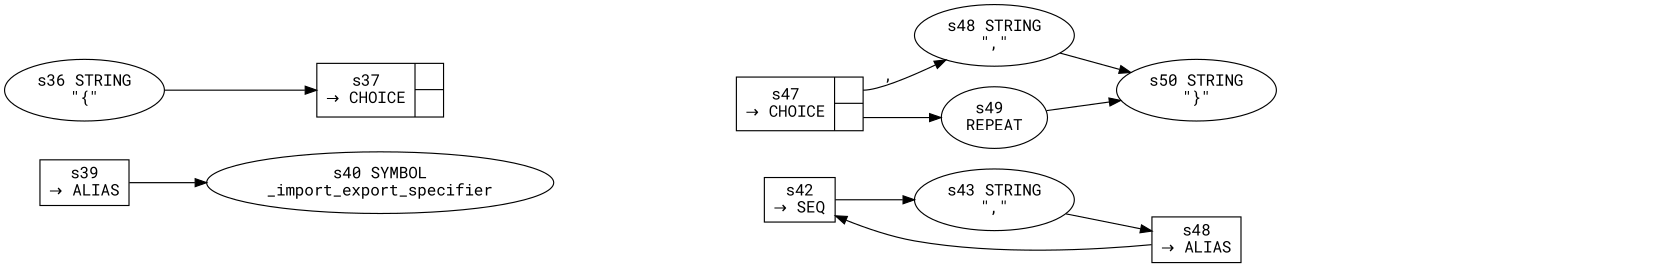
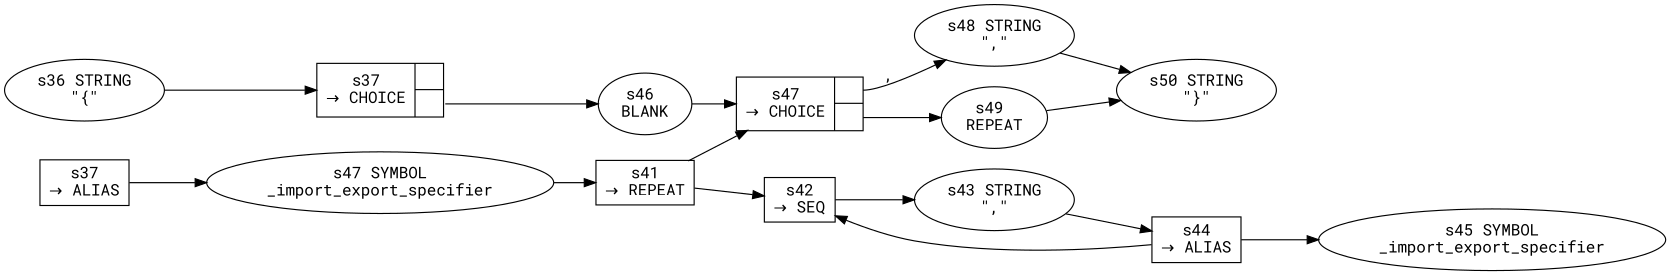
node "s46 BLANK": added
node "s39 → ALIAS": label "s39 → ALIAS" -> "s37 → ALIAS"
node "s40 SYMBOL _import_export_specifier": label "s40 SYMBOL _import_export_specifier" -> "s47 SYMBOL _import_export_specifier"
node "s41 → REPEAT": added
node "s48 → ALIAS": label "s48 → ALIAS" -> "s44 → ALIAS"
node "s45 SYMBOL _import_export_specifier": added
